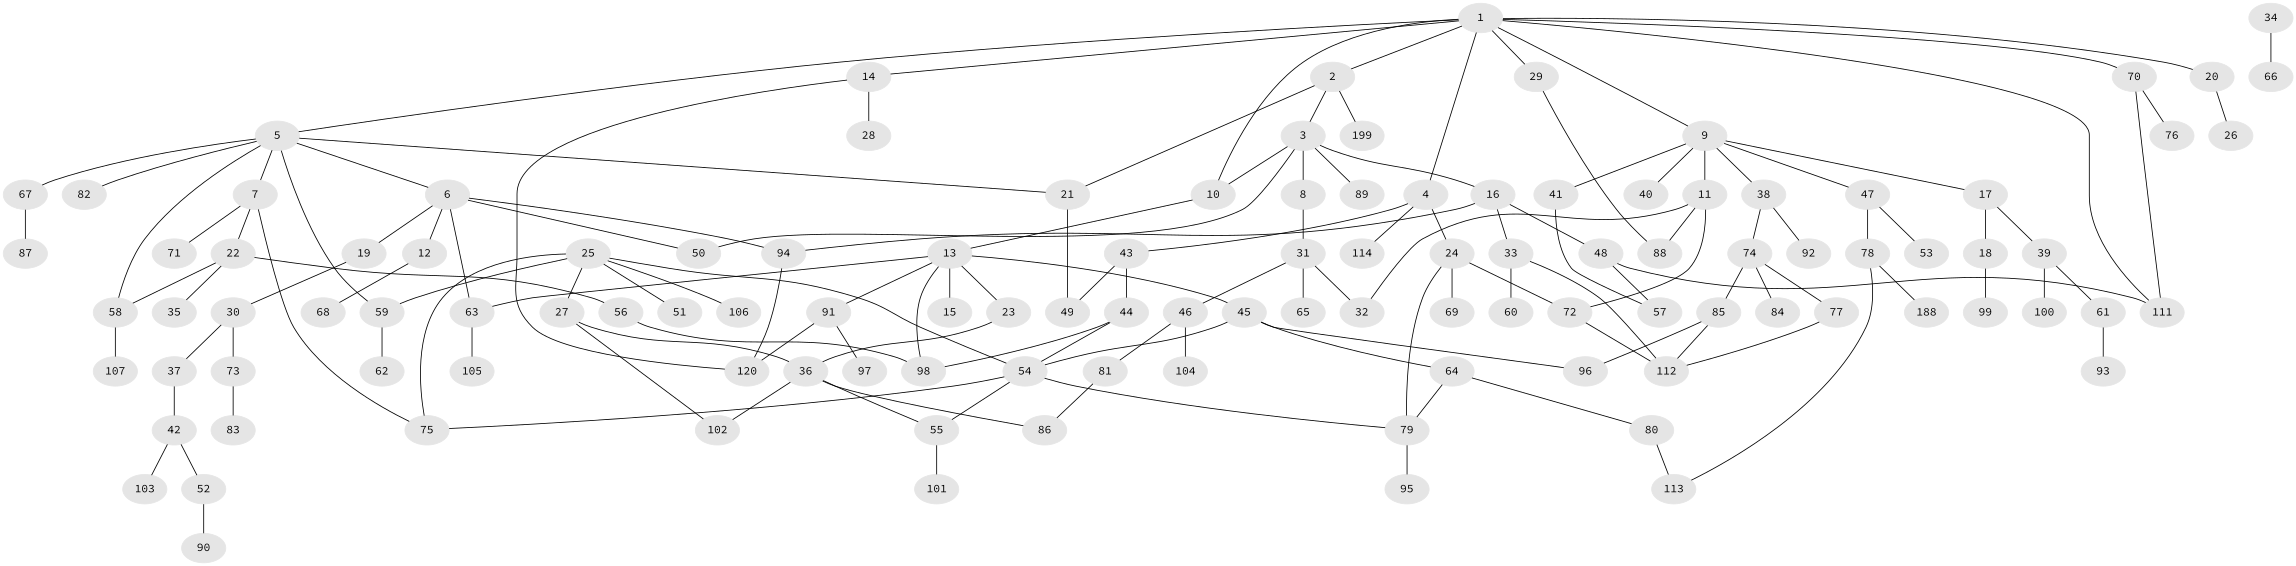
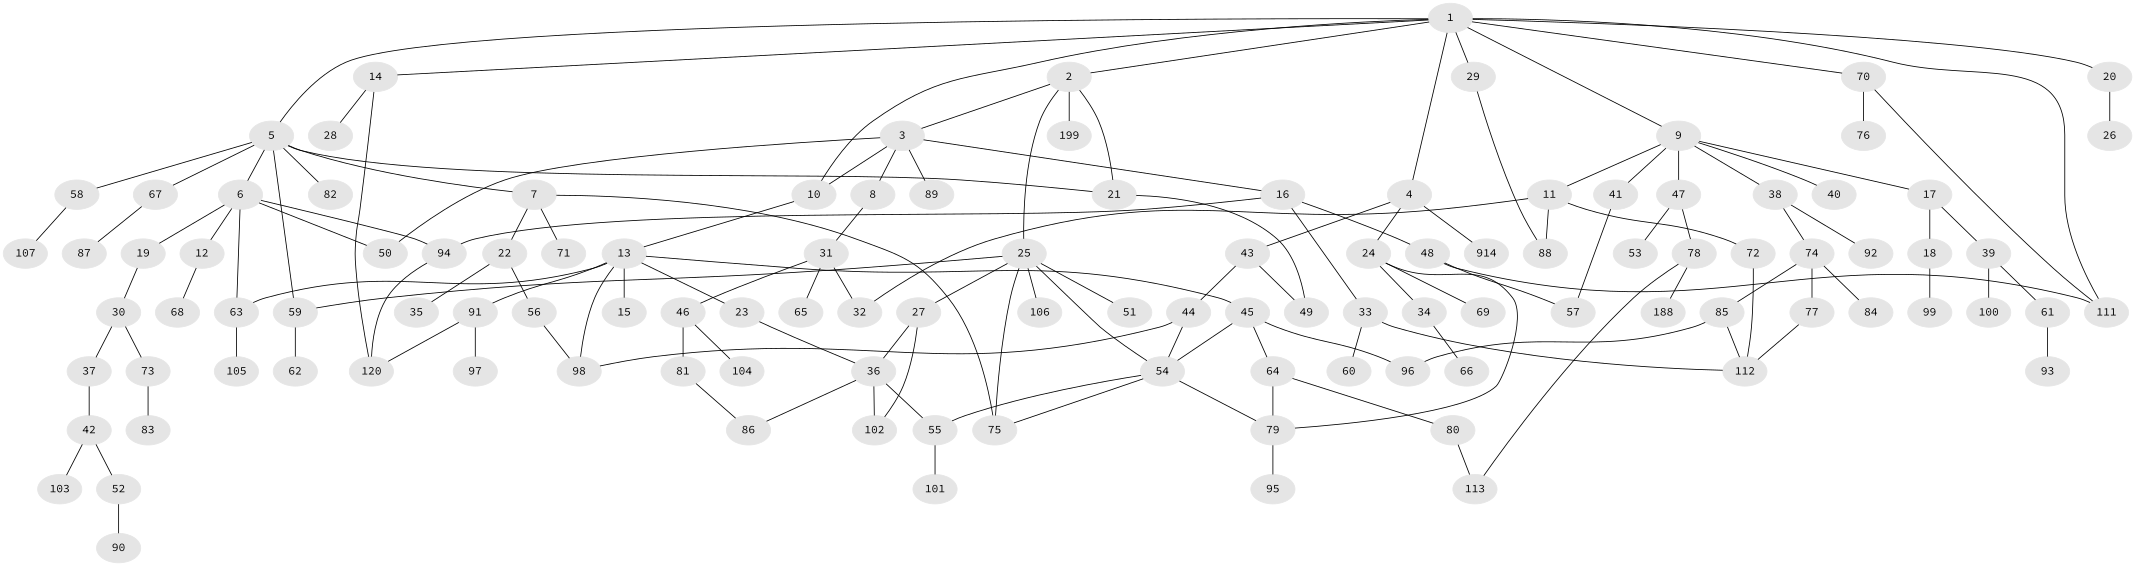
edge "2" -- "25": added
node "114": label "114" -> "914"
edge "24" -- "72": now "24" -- "34"
edge "22" -- "58": removed
